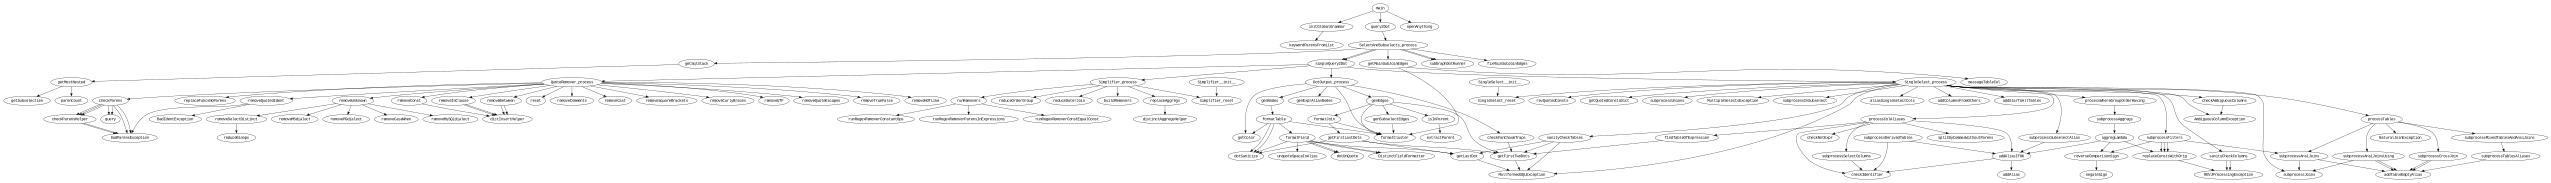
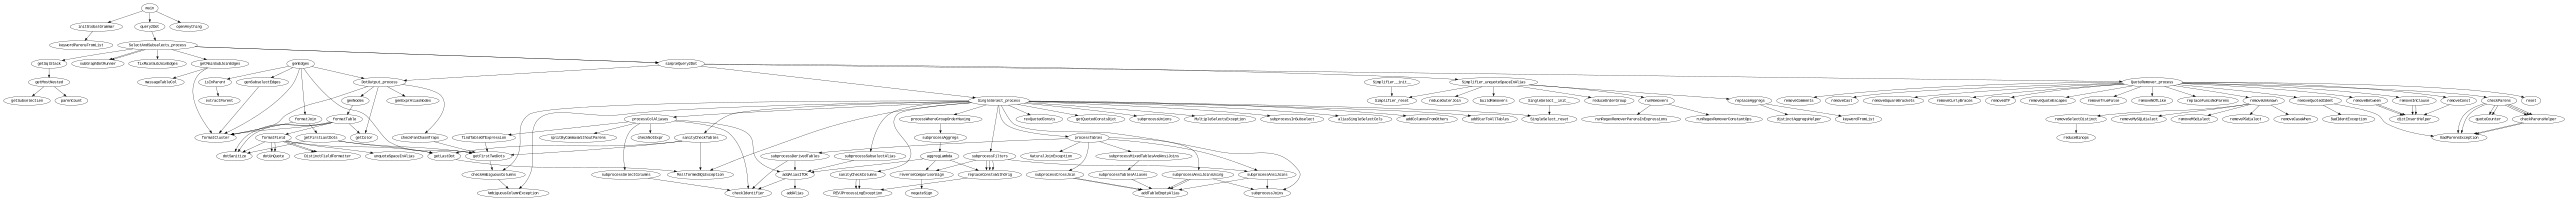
node "Simplifier_process": label "Simplifier_process" -> "Simplifier_unquoteSpaceInAlias"
edge "DotOutput_process" -> "genEdges": reversed
node "query": label "query" -> "quoteCounter"
node "runRegexRemoverConstEqualConst": removed
node "keywordFromList": added
edge "processTables" -> "subprocessDerivedTables": added
edge "getFirstTwoDots" -> "MallformedSQLException": now "getFirstTwoDots" -> "checkAmbiguousColumns"
